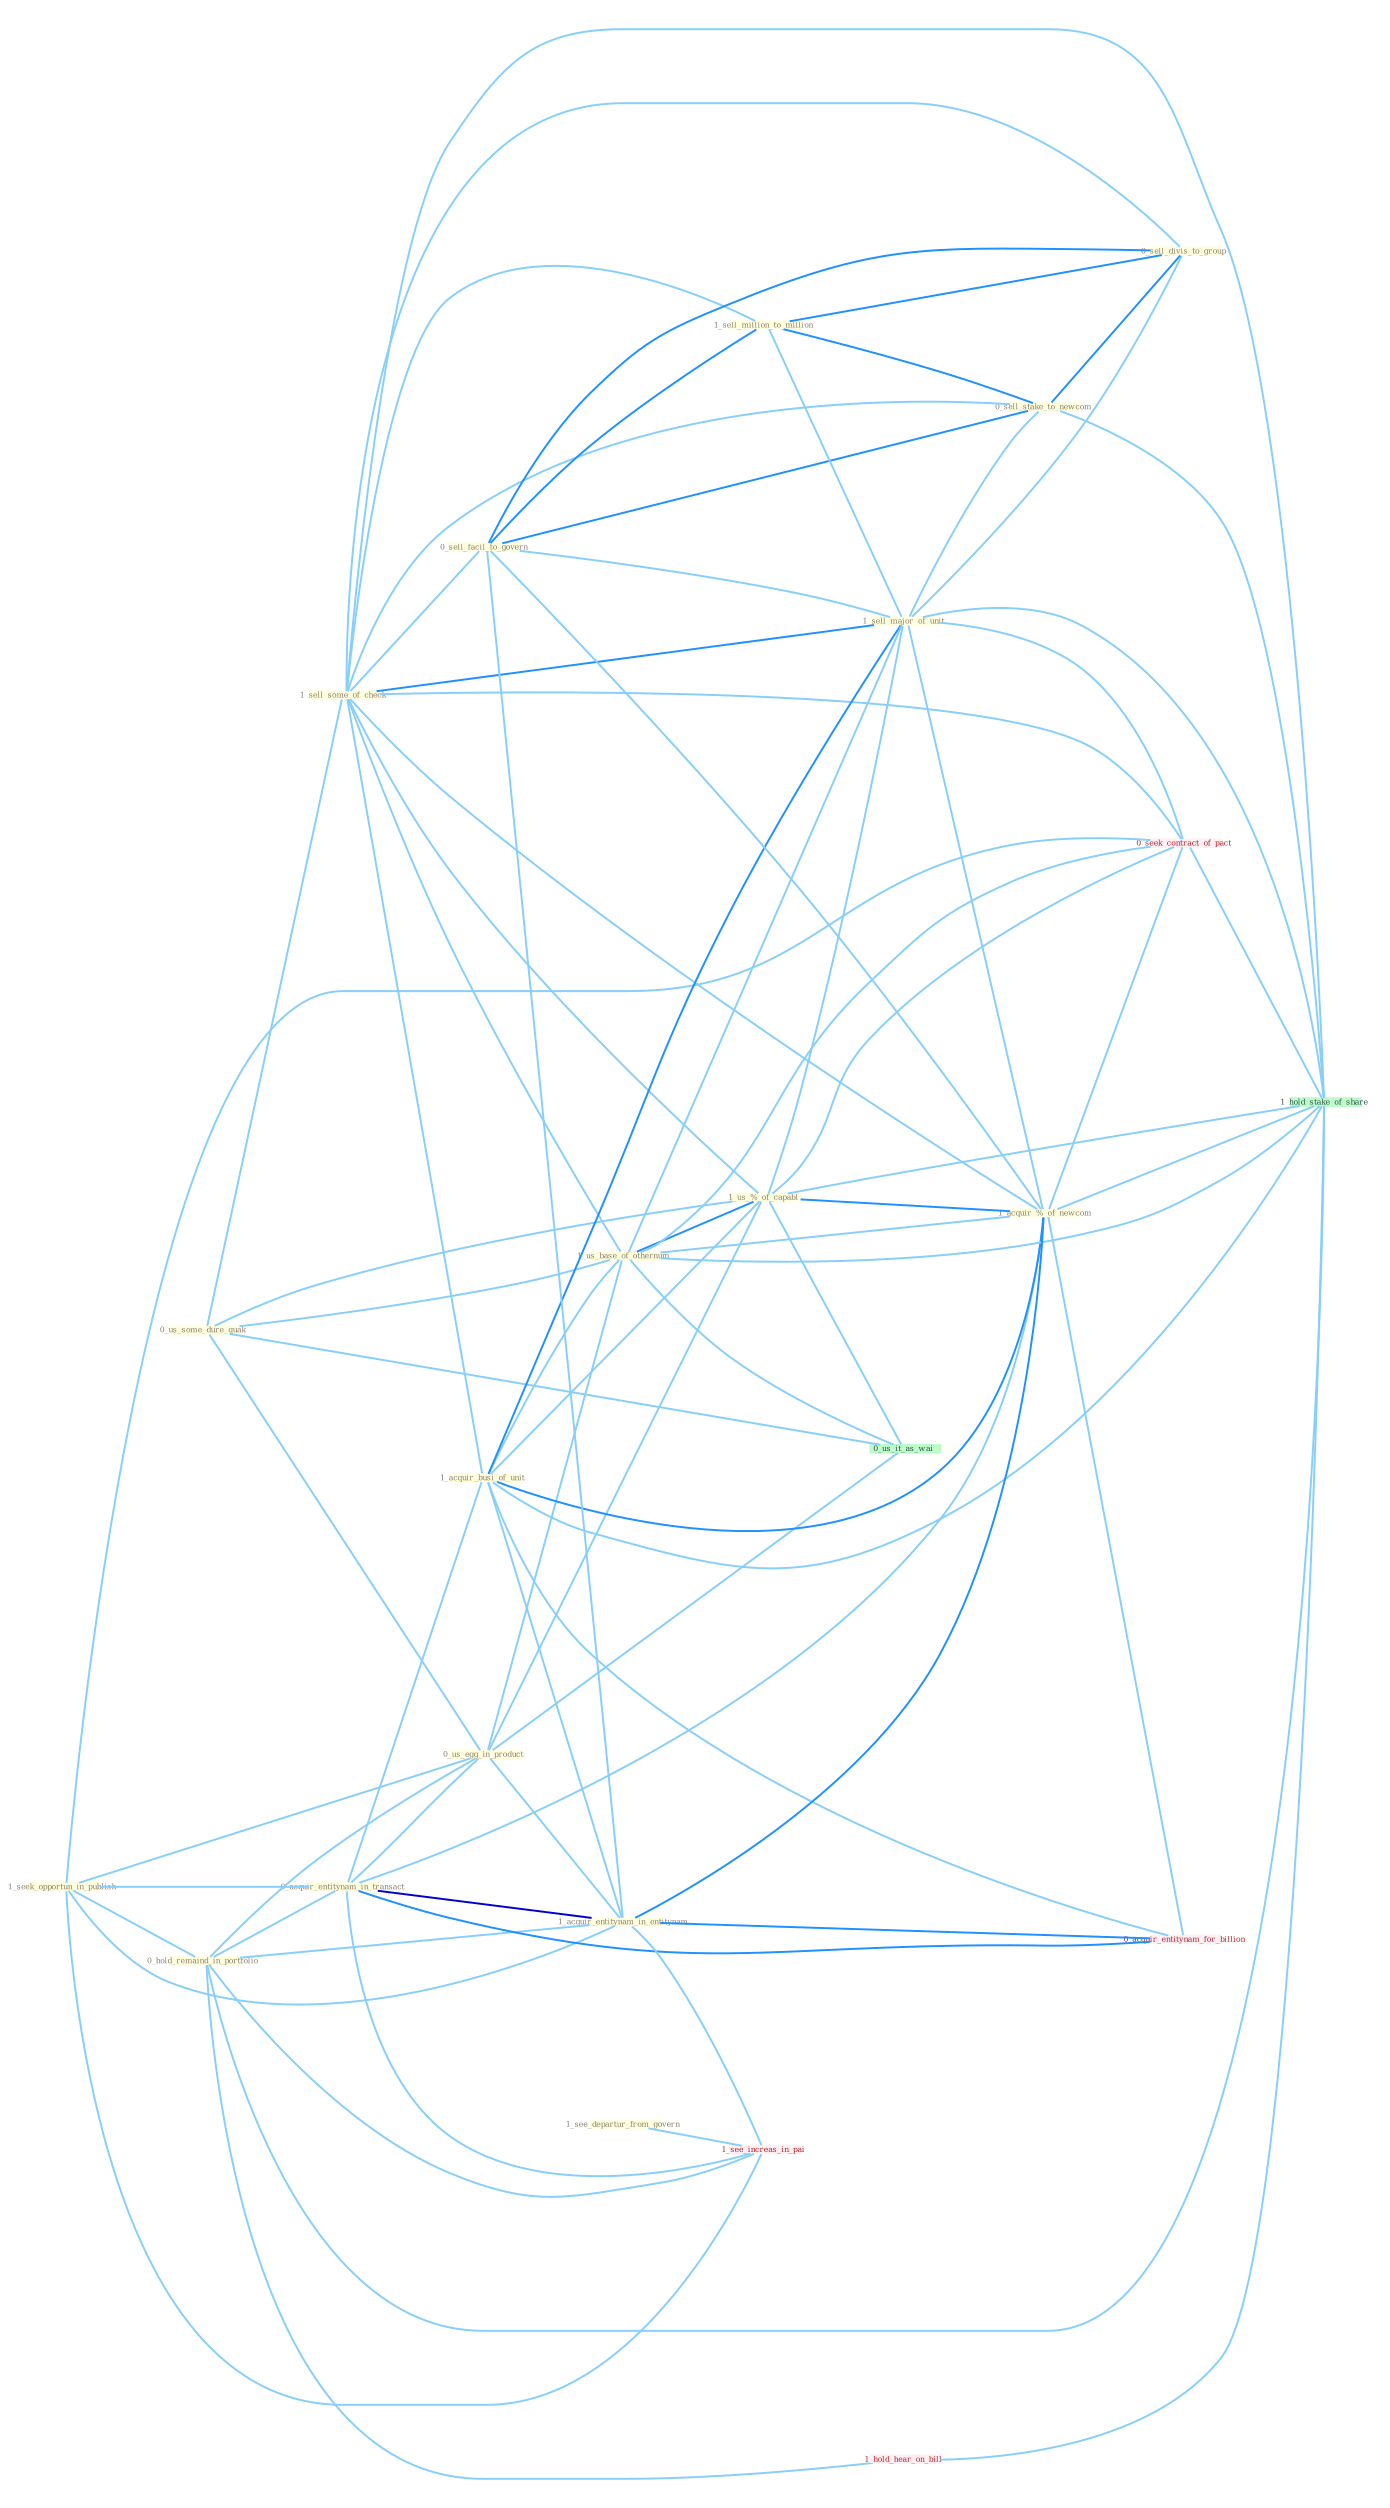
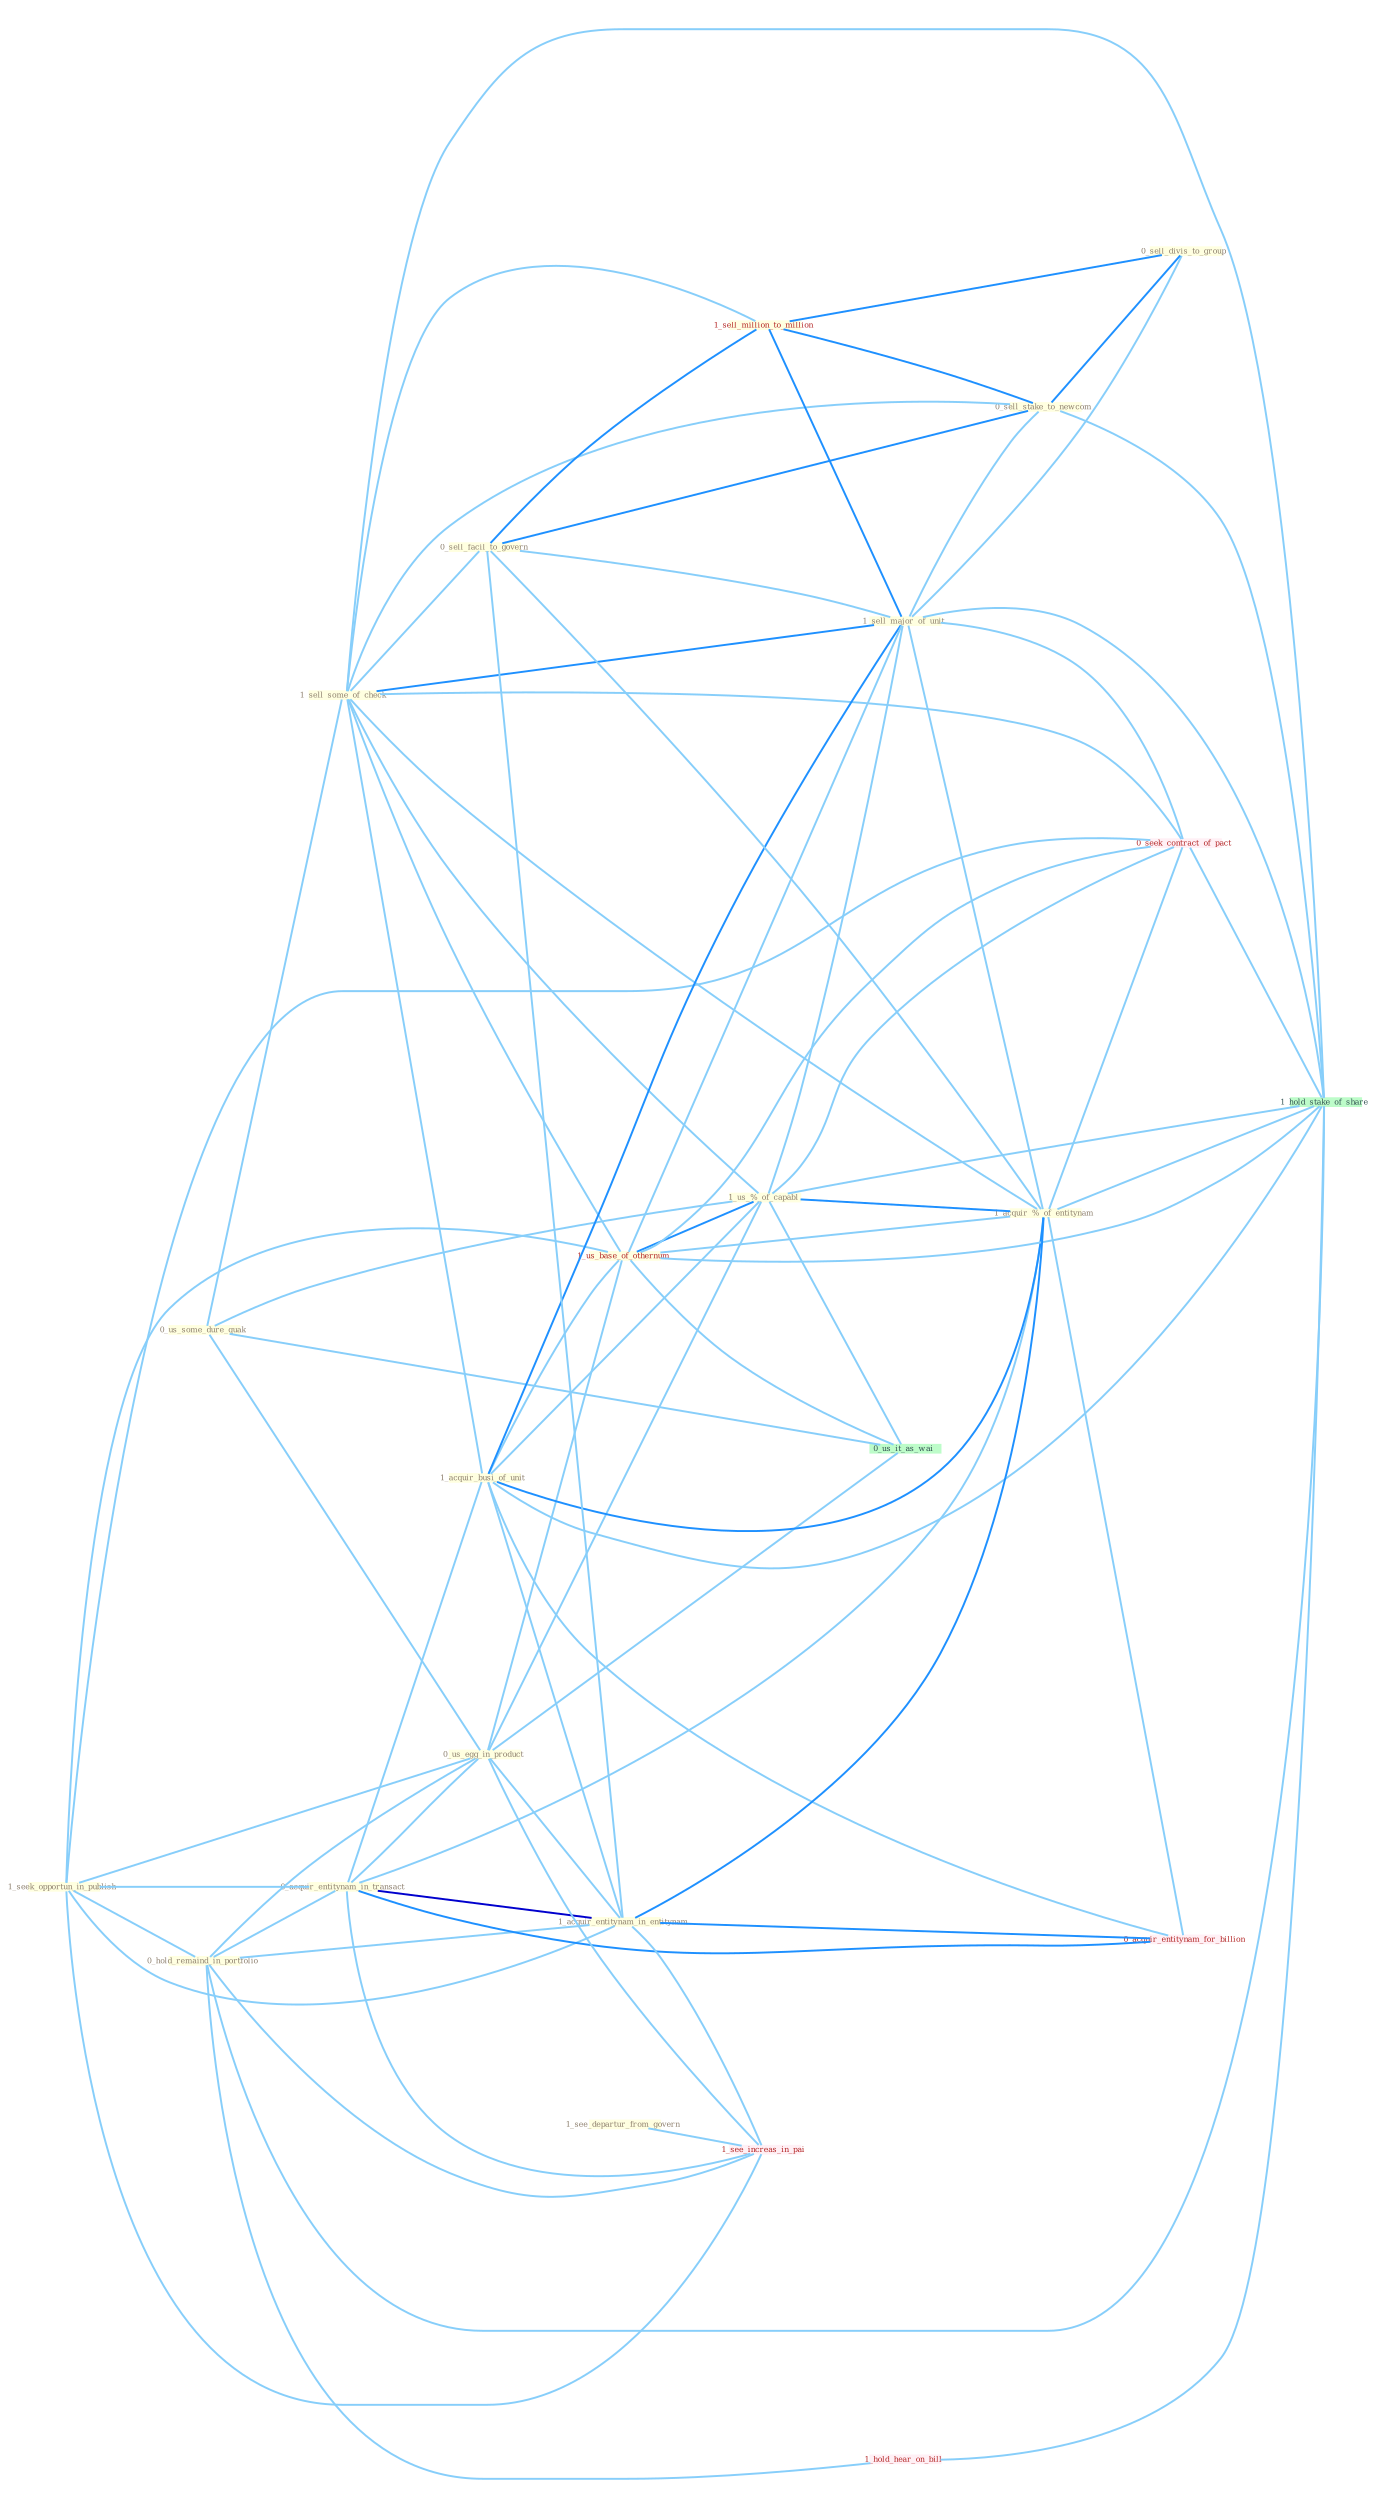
edge "0_sell_divis_to_group" -- "1_sell_some_of_check": removed
edge "0_sell_divis_to_group" -- "0_sell_facil_to_govern": removed
node "1_sell_million_to_million": fontcolor #8b7d6b -> #b22222
edge "1_sell_million_to_million" -- "1_sell_major_of_unit": color #87cefa -> #1e90ff
node "1_acquir_%_of_newcom": label "1_acquir_%_of_newcom" -> "1_acquir_%_of_entitynam"
node "1_us_base_of_othernum": fontcolor #8b7d6b -> #b22222
edge "1_us_base_of_othernum" -- "0_us_some_dure_quak": now "1_us_base_of_othernum" -- "1_seek_opportun_in_publish"
edge "0_us_egg_in_product" -- "1_see_increas_in_pai": added
